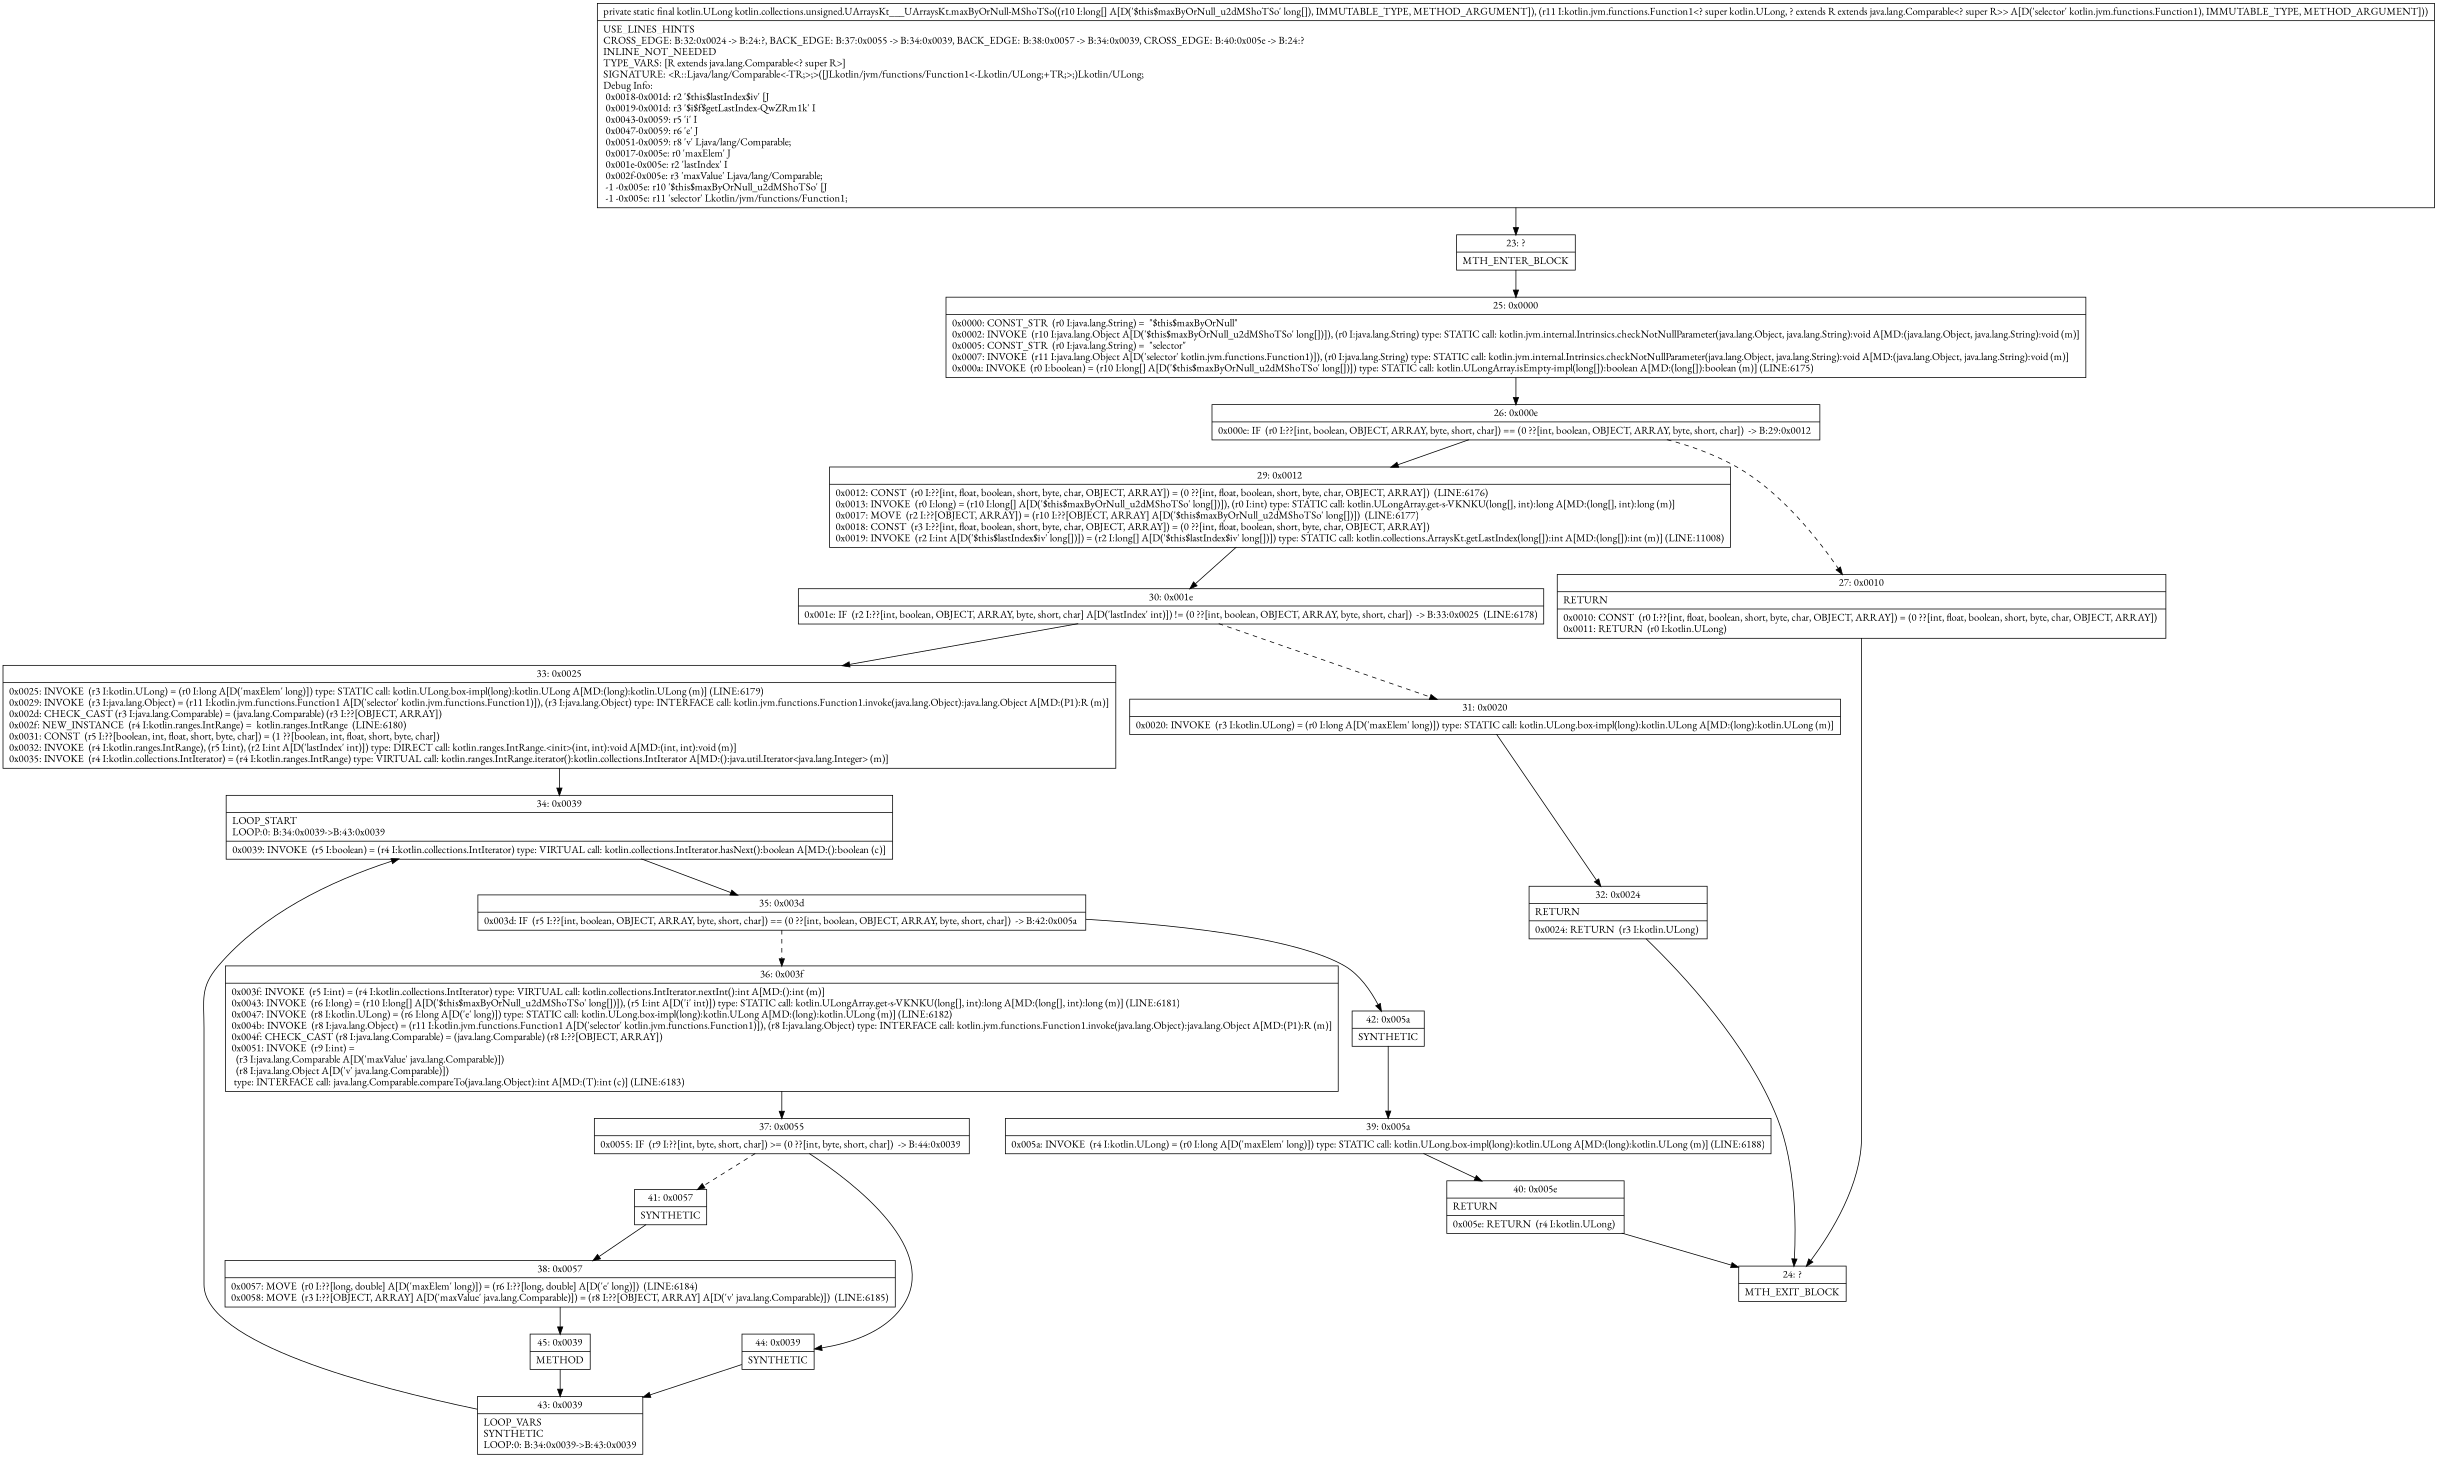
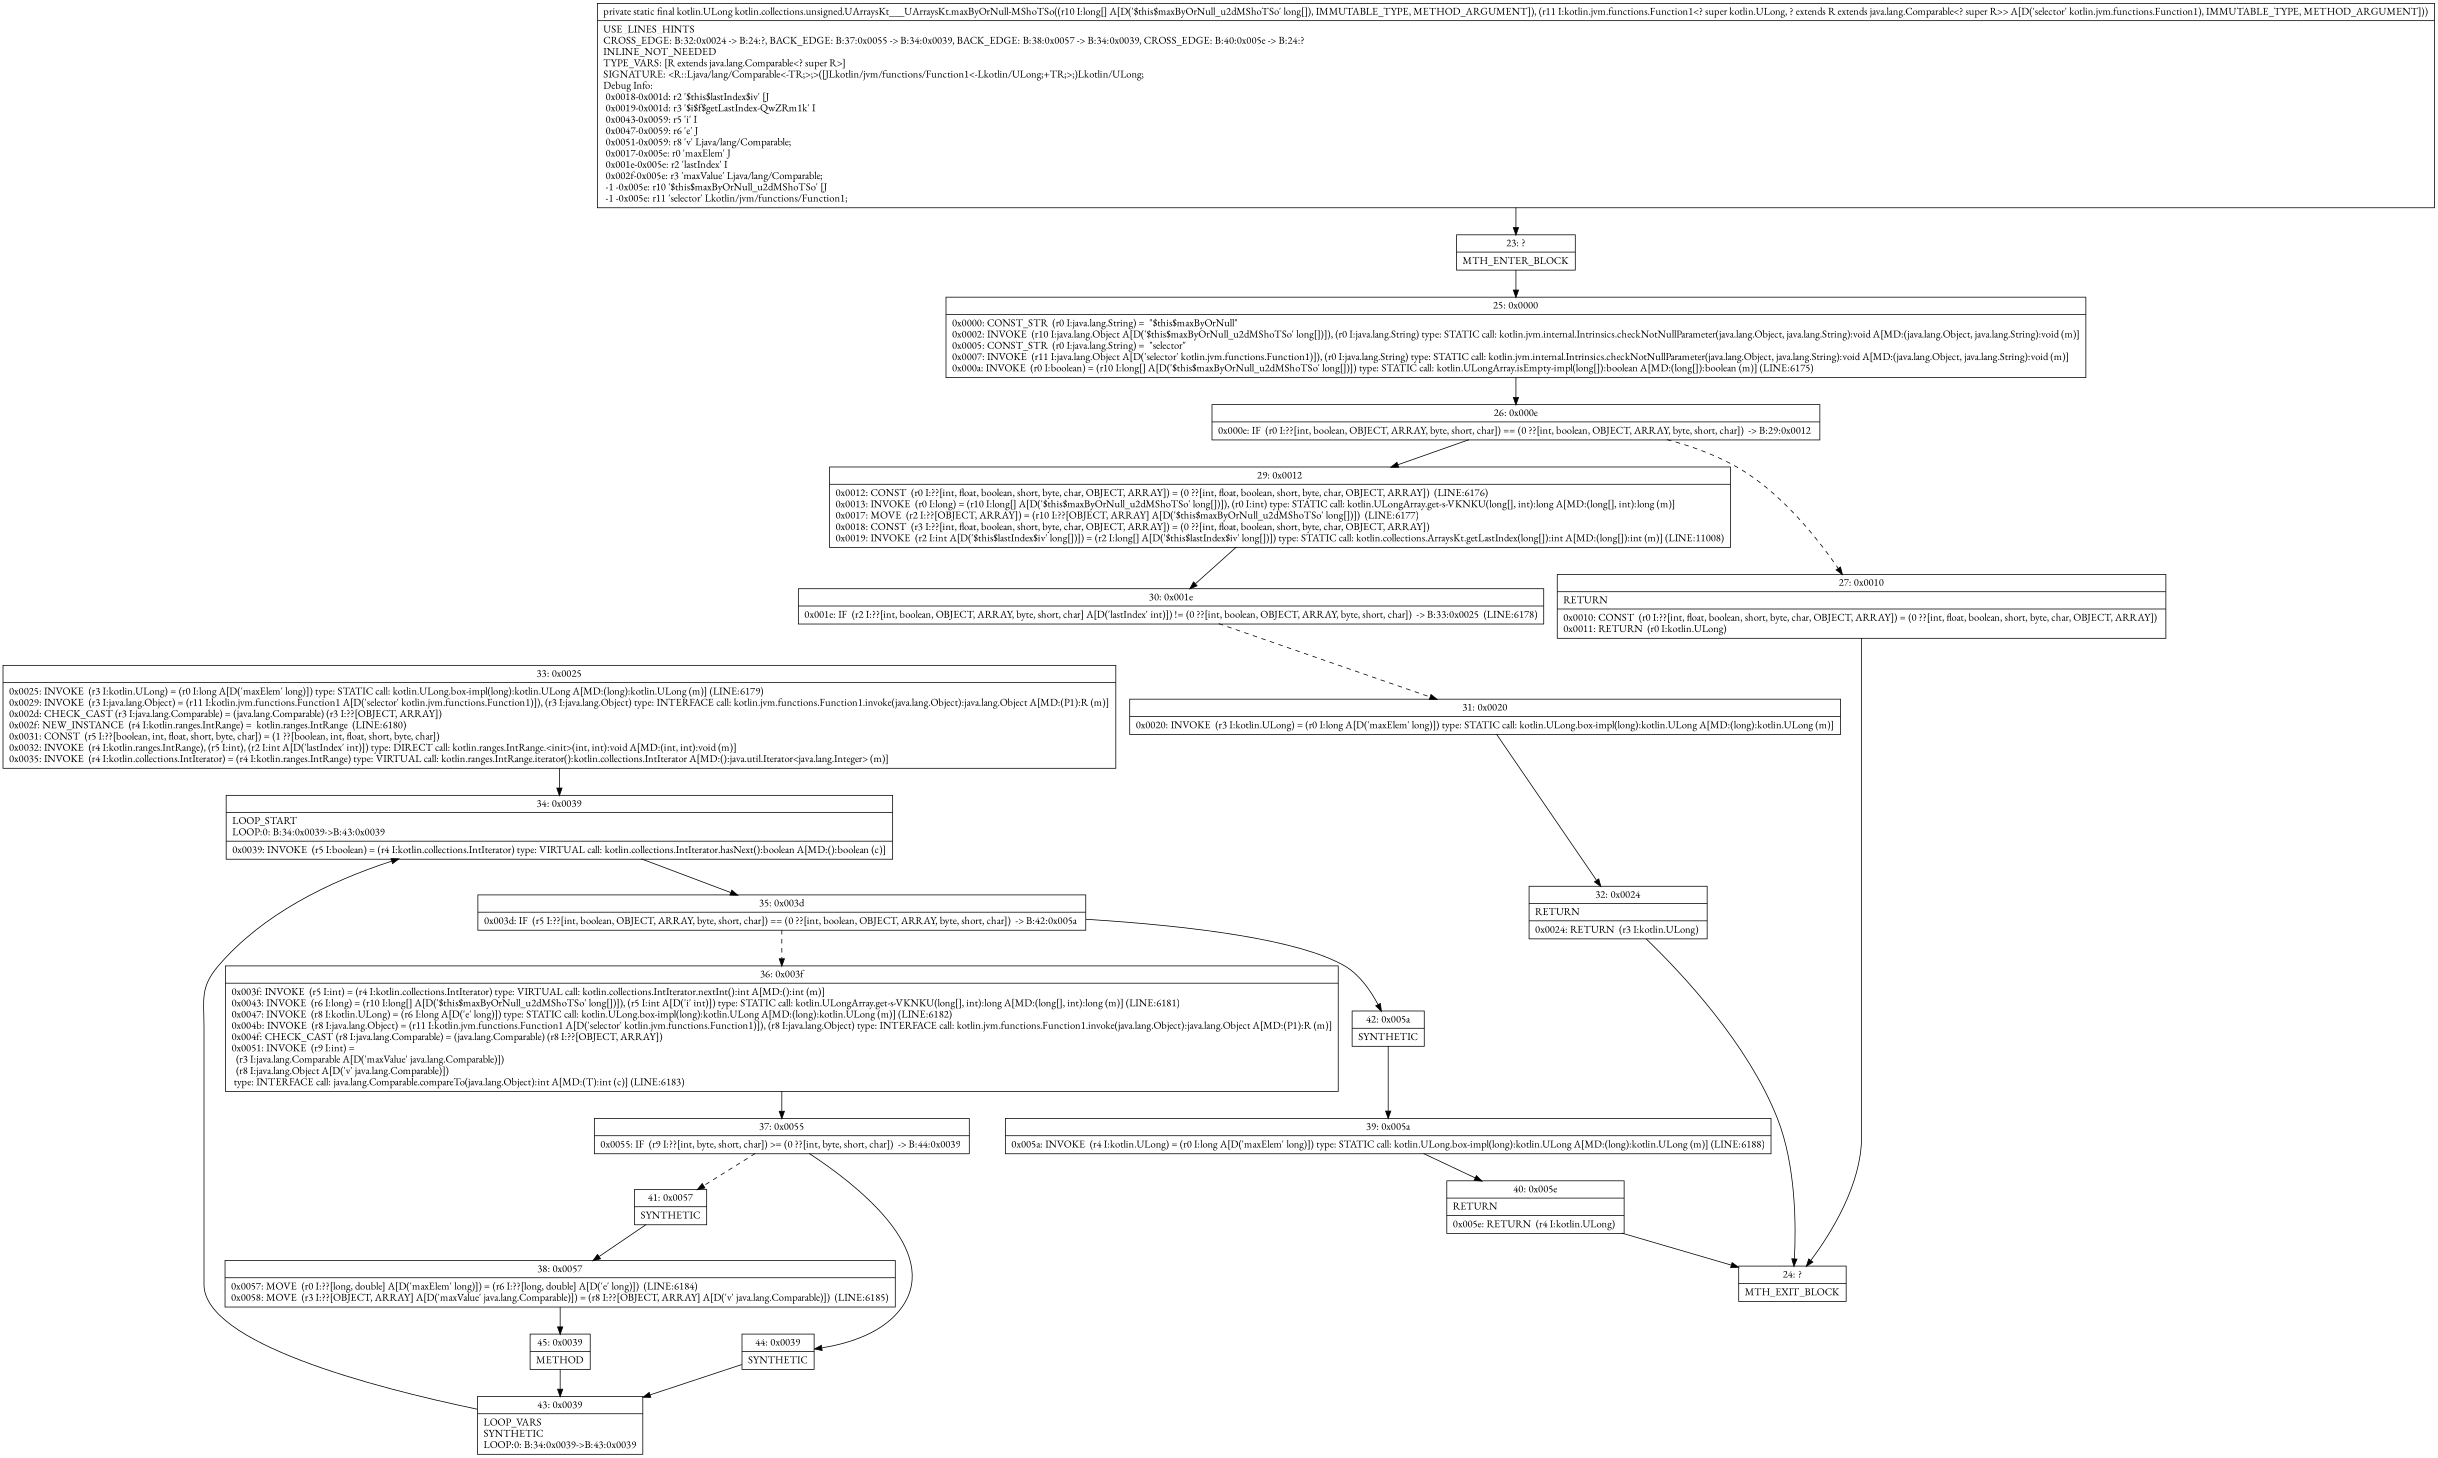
edge "30: 0x001e" -> "33: 0x0025": removed
